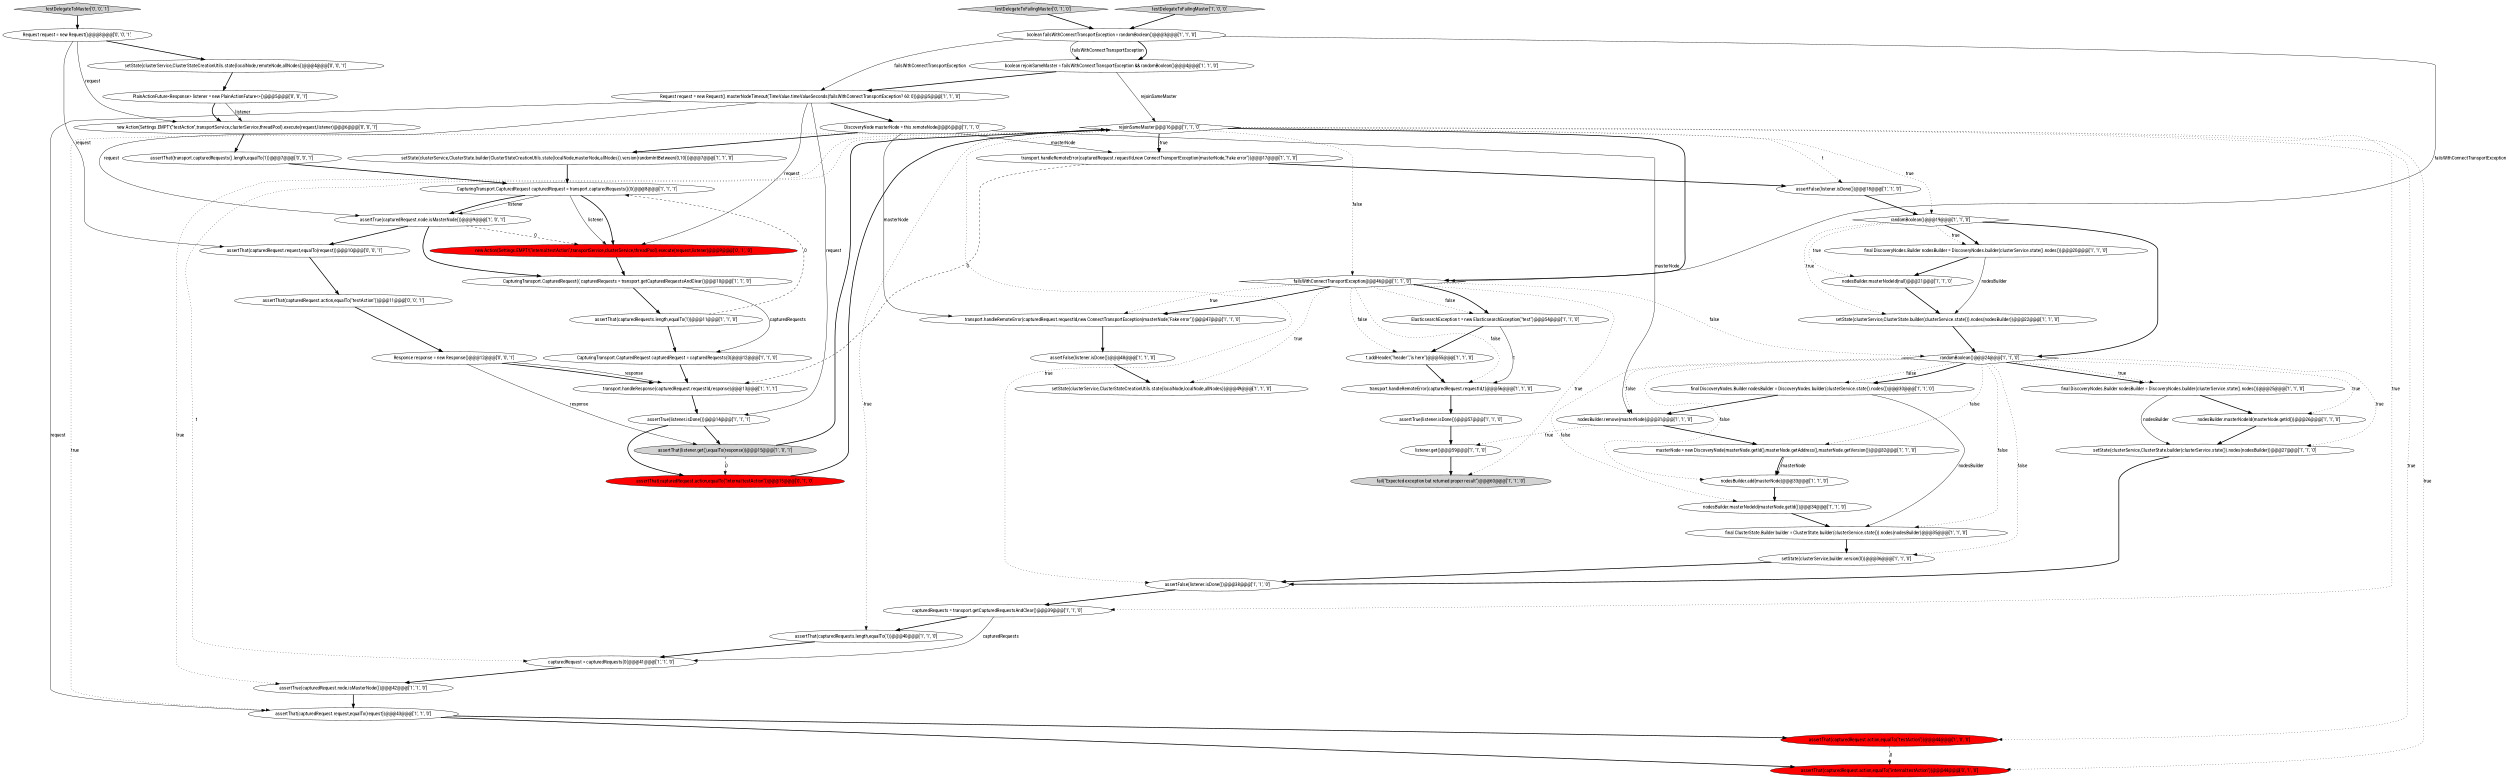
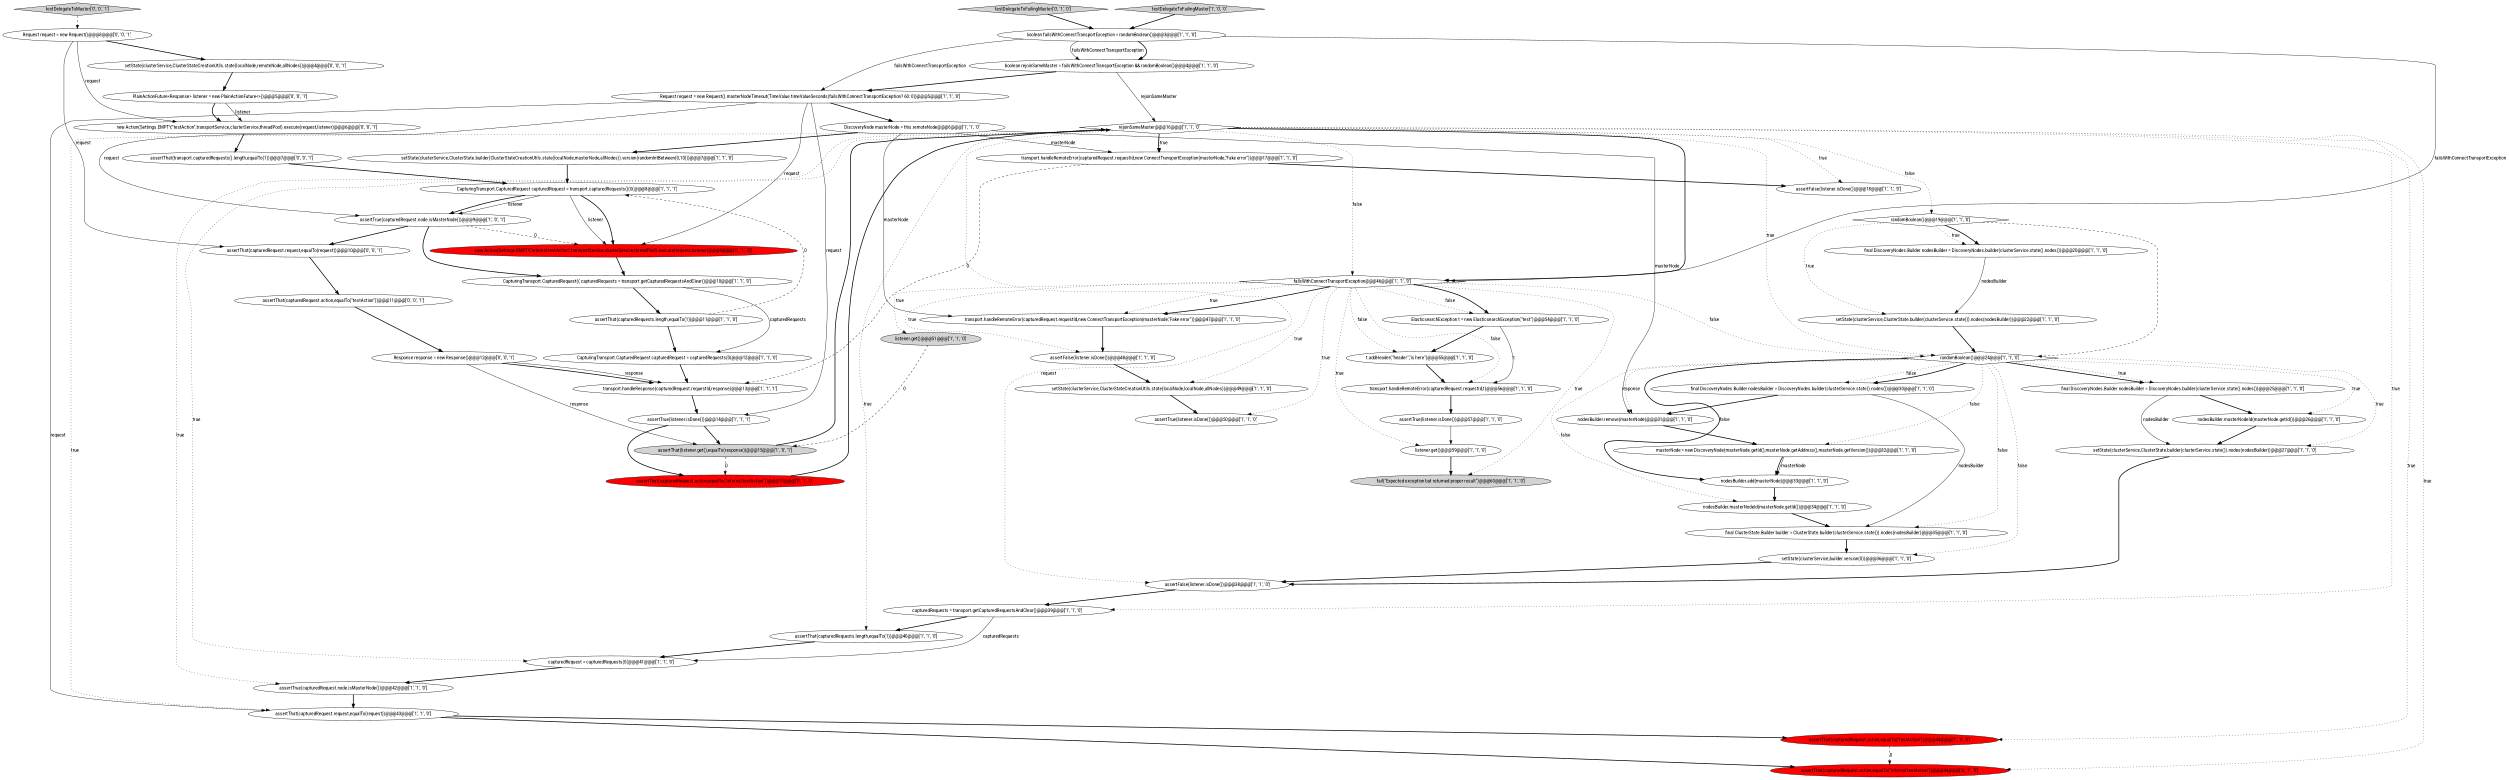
edge "testDelegateToMaster['0', '0', '1']" -> "Request request = new Request()@@@3@@@['0', '0', '1']": style bold -> dashed
edge "rejoinSameMaster@@@16@@@['1', '1', '0']" -> "randomBoolean()@@@24@@@['1', '1', '0']": added, label "true"
edge "rejoinSameMaster@@@16@@@['1', '1', '0']" -> "assertFalse(listener.isDone())@@@18@@@['1', '1', '0']": label "t" -> "true"
edge "rejoinSameMaster@@@16@@@['1', '1', '0']" -> "randomBoolean()@@@19@@@['1', '1', '0']": label "true" -> "false"
edge "assertFalse(listener.isDone())@@@18@@@['1', '1', '0']" -> "randomBoolean()@@@19@@@['1', '1', '0']": removed
edge "randomBoolean()@@@19@@@['1', '1', '0']" -> "randomBoolean()@@@24@@@['1', '1', '0']": style bold -> dashed
node "nodesBuilder.masterNodeId(null)@@@21@@@['1', '1', '0']": removed
edge "failsWithConnectTransportException@@@46@@@['1', '1', '0']" -> "assertFalse(listener.isDone())@@@48@@@['1', '1', '0']": added, label "true"
node "listener.get()@@@51@@@['1', '1', '0']": added
edge "rejoinSameMaster@@@16@@@['1', '1', '0']" -> "assertFalse(listener.isDone())@@@38@@@['1', '1', '0']": label "true" -> "request"
edge "randomBoolean()@@@24@@@['1', '1', '0']" -> "nodesBuilder.remove(masterNode)@@@31@@@['1', '1', '0']": label "false" -> "response"
edge "randomBoolean()@@@24@@@['1', '1', '0']" -> "nodesBuilder.add(masterNode)@@@33@@@['1', '1', '0']": style dotted -> bold
edge "rejoinSameMaster@@@16@@@['1', '1', '0']" -> "capturedRequest = capturedRequests(0(@@@41@@@['1', '1', '0']": label "t" -> "true"
node "assertTrue(listener.isDone())@@@50@@@['1', '1', '0']": added
edge "assertTrue(listener.isDone())@@@57@@@['1', '1', '0']" -> "listener.get()@@@59@@@['1', '1', '0']": style bold -> solid
edge "nodesBuilder.remove(masterNode)@@@31@@@['1', '1', '0']" -> "listener.get()@@@59@@@['1', '1', '0']": now "failsWithConnectTransportException@@@46@@@['1', '1', '0']" -> "listener.get()@@@59@@@['1', '1', '0']"
